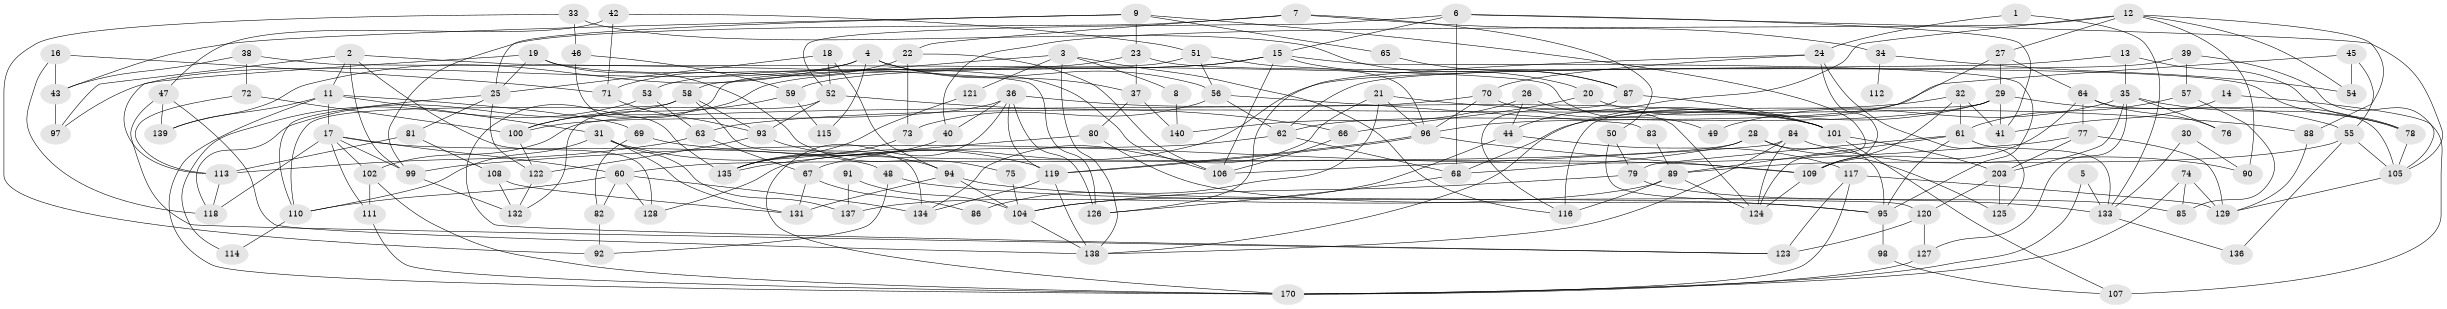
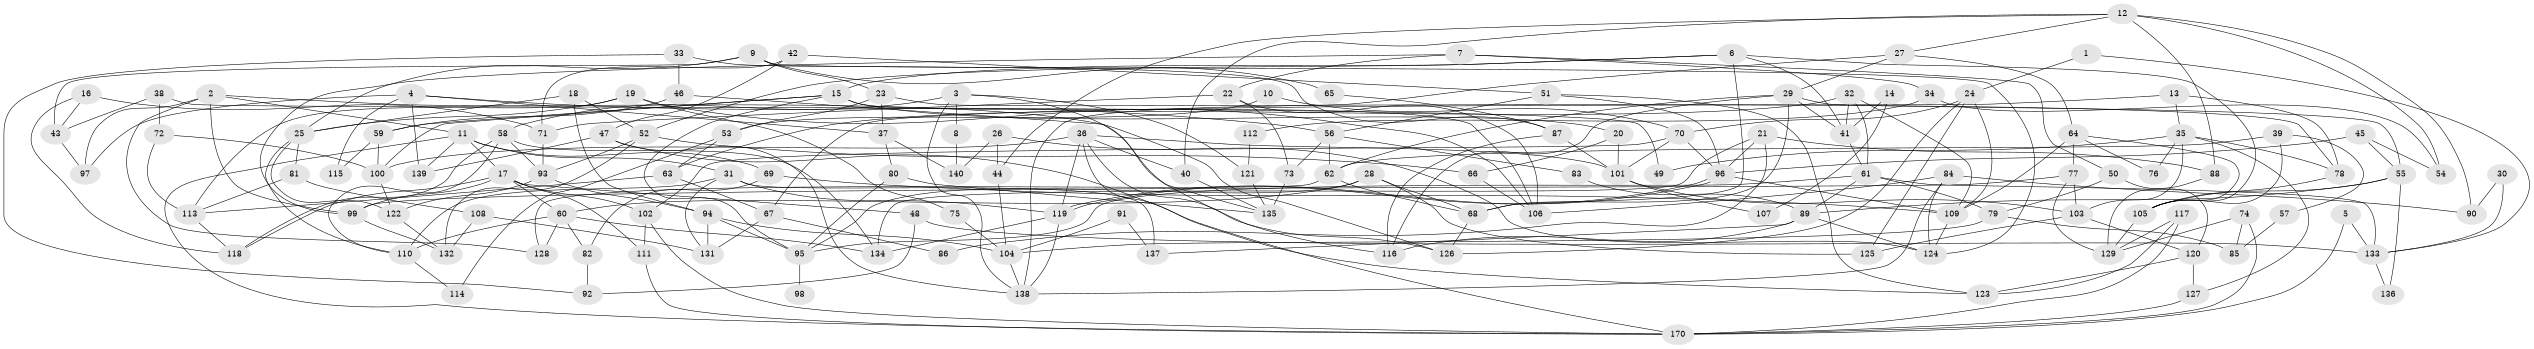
node "10": added
edge "57" -- "61": now "41" -- "61"
edge "44" -- "117": removed
edge "112" -- "121": added
node "203": label "203" -> "103"
edge "98" -- "107": removed
